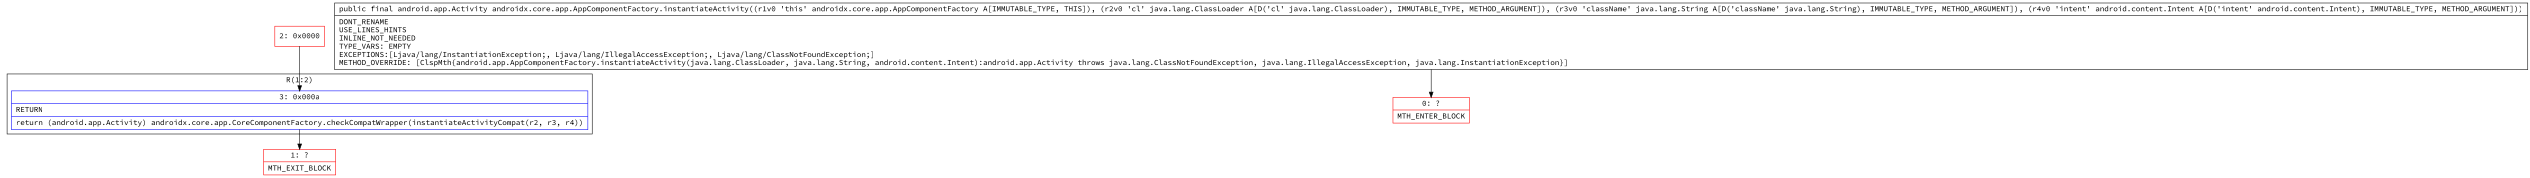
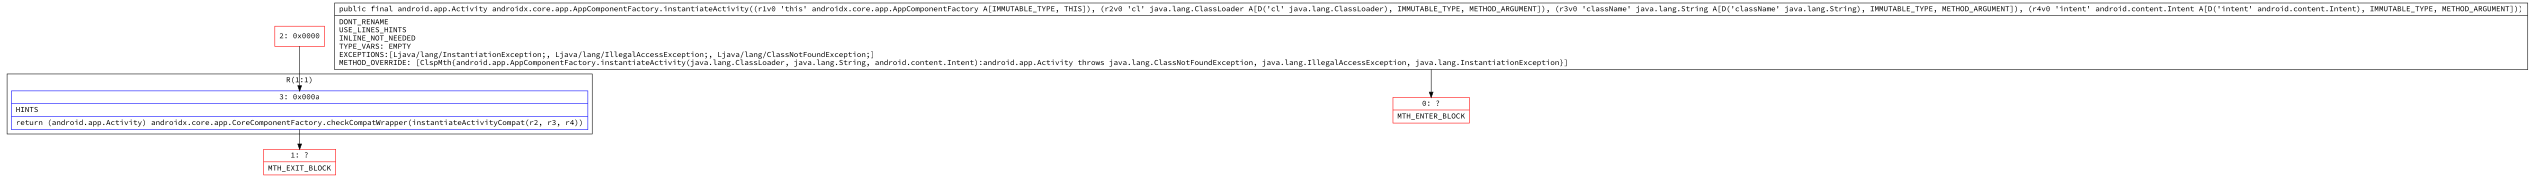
cluster "R(1:2)": label "R(1:2)" -> "R(1:1)"
node "3: 0x000a": text "RETURN" -> "HINTS"
